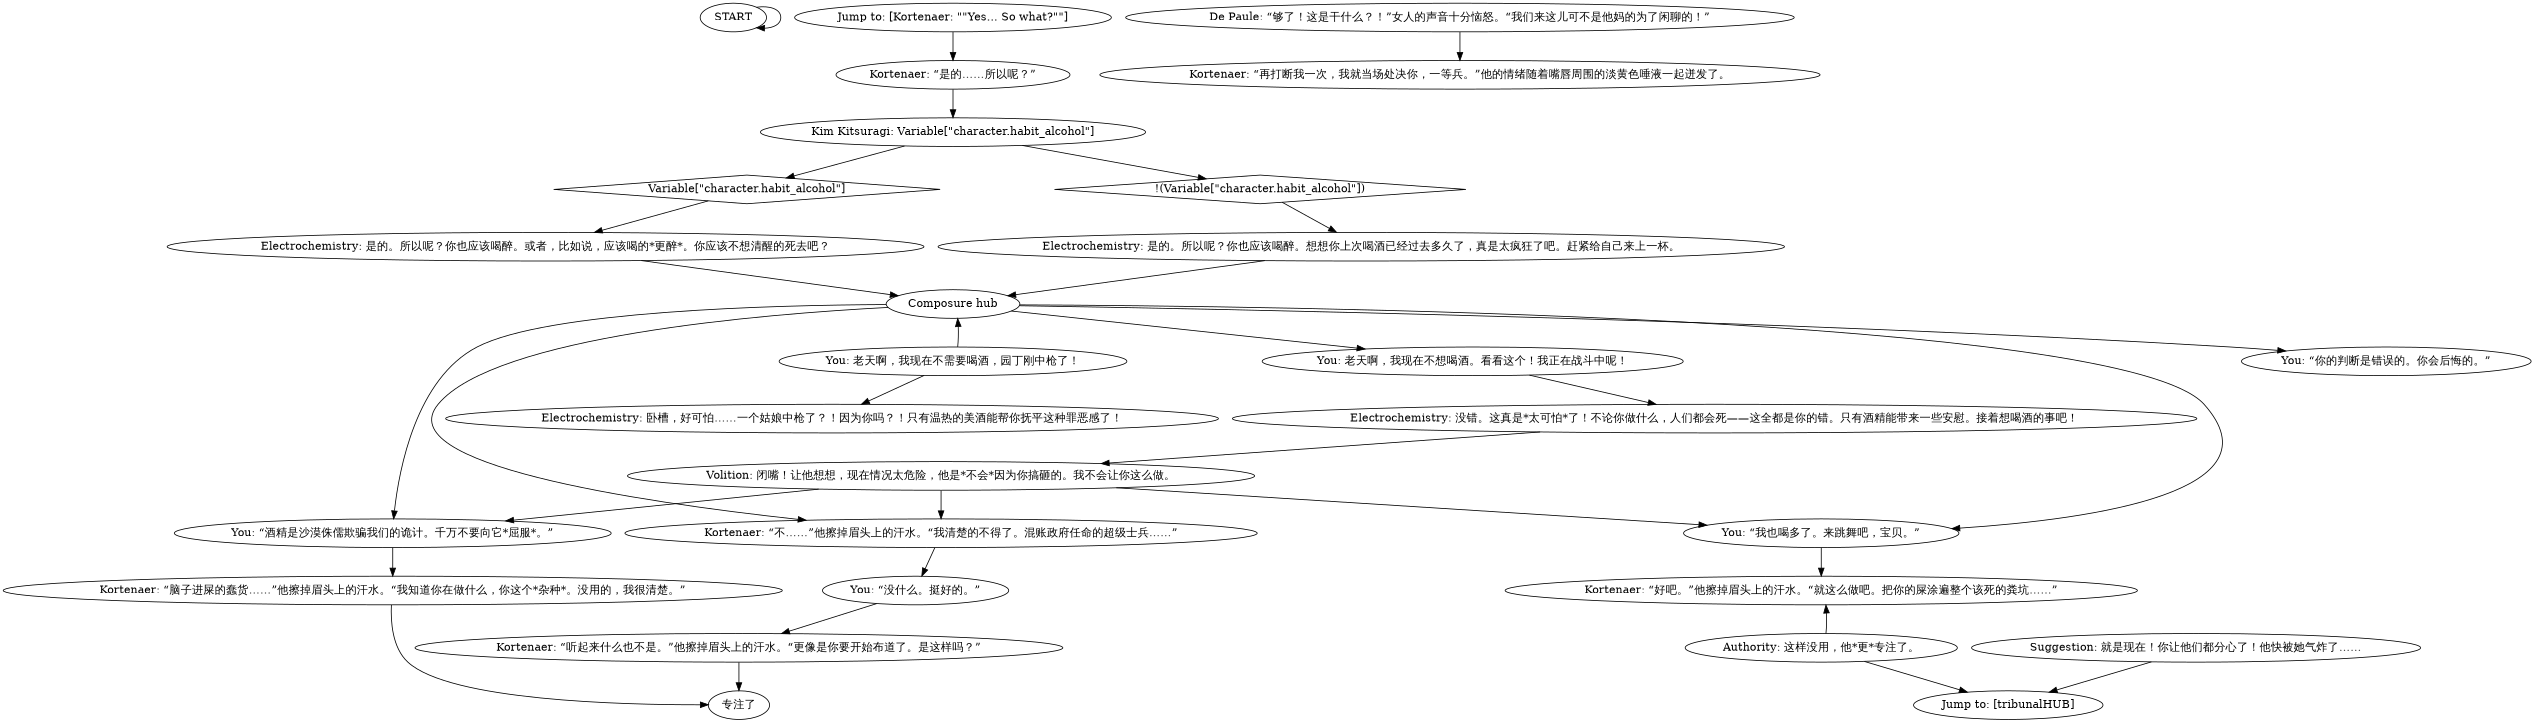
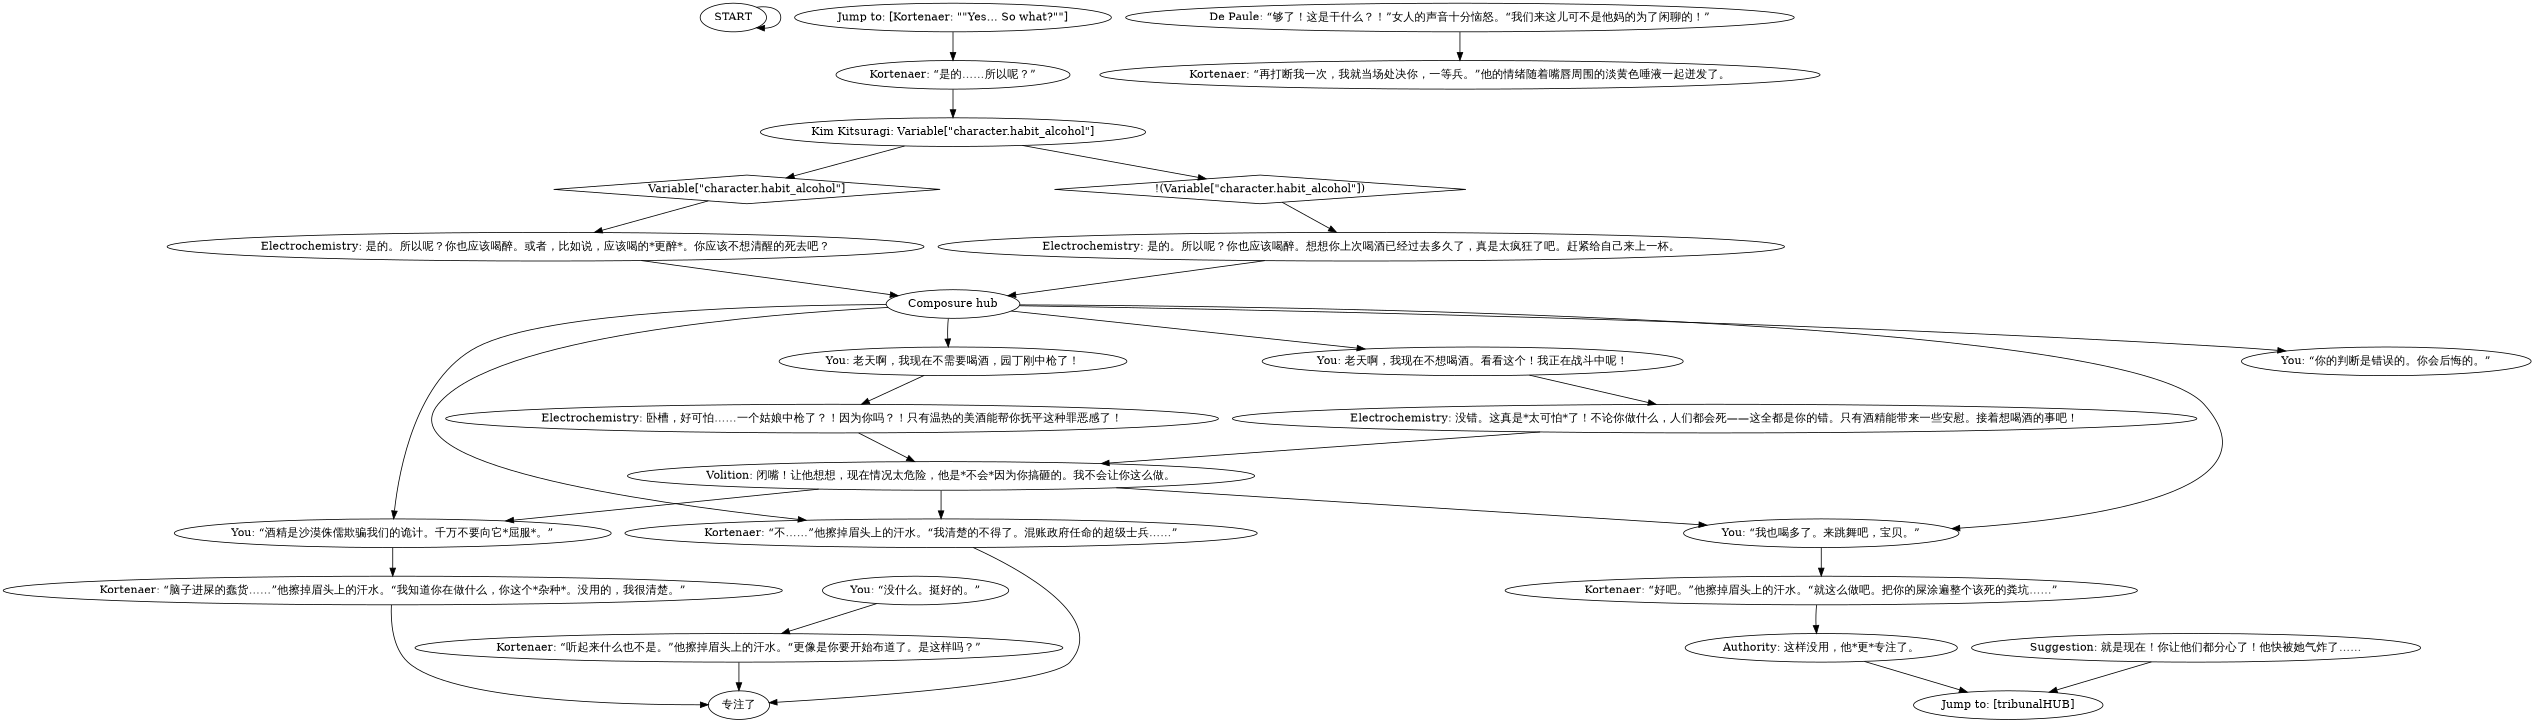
edge "You: 老天啊，我现在不需要喝酒，园丁刚中枪了！" -> "Composure hub": reversed
edge "Electrochemistry: 卧槽，好可怕……一个姑娘中枪了？！因为你吗？！只有温热的美酒能帮你抚平这种罪恶感了！" -> "Volition: 闭嘴！让他想想，现在情况太危险，他是*不会*因为你搞砸的。我不会让你这么做。": added
edge "Kortenaer: “不……”他擦掉眉头上的汗水。“我清楚的不得了。混账政府任命的超级士兵……”" -> "You: “没什么。挺好的。”": now "Kortenaer: “不……”他擦掉眉头上的汗水。“我清楚的不得了。混账政府任命的超级士兵……”" -> "专注了"
edge "Authority: 这样没用，他*更*专注了。" -> "Kortenaer: “好吧。”他擦掉眉头上的汗水。“就这么做吧。把你的屎涂遍整个该死的粪坑……”": reversed
